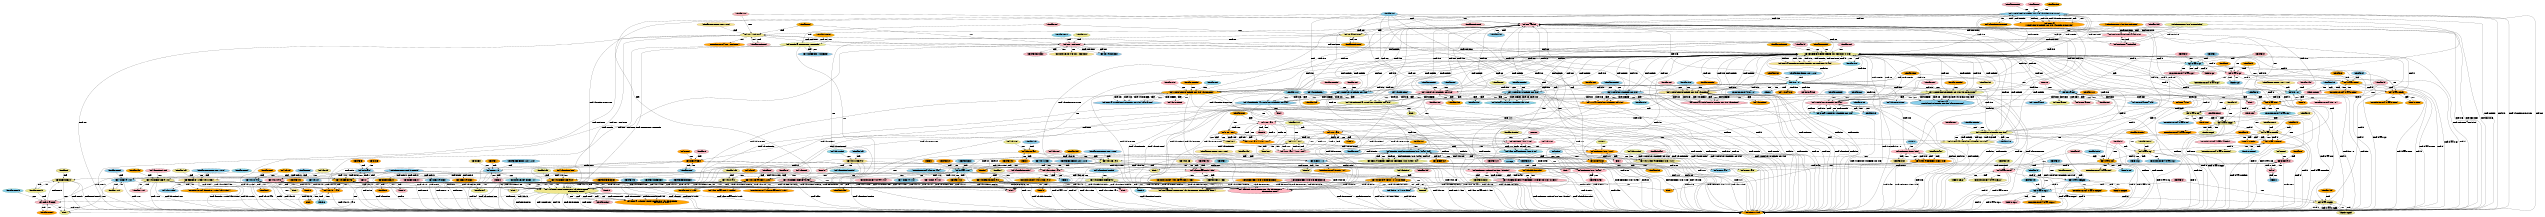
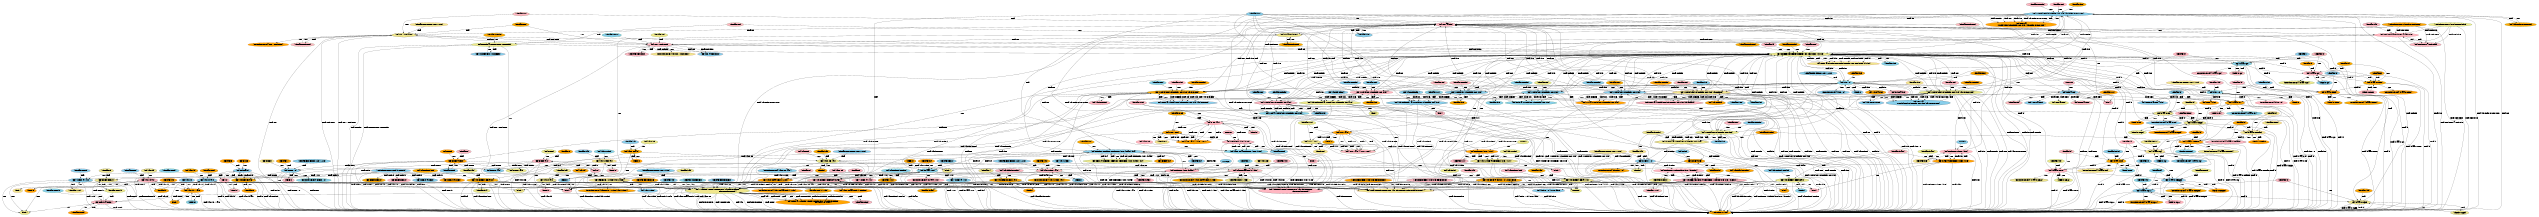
edge "(Call,a.start = -1)" -> "(Call,a.start < 0)": added, label "DDG: a.start"
